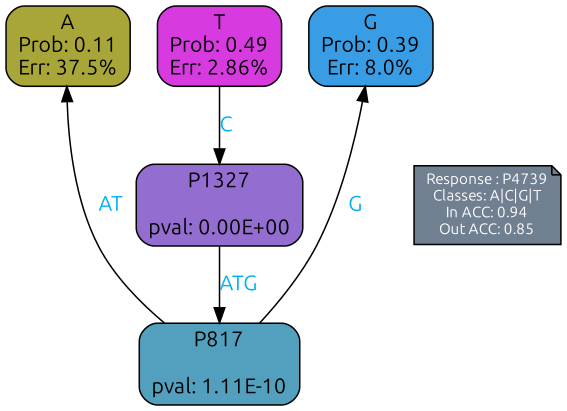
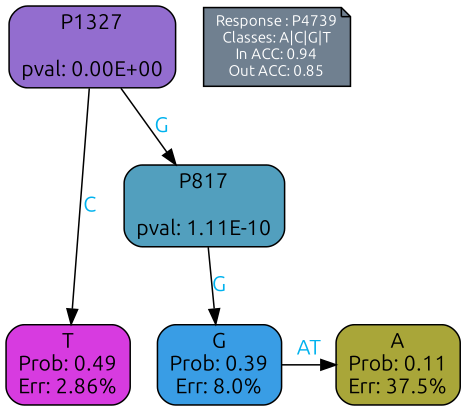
edge "T Prob: 0.49 Err: 2.86%" -> "P1327 pval: 0.00E+00": reversed
edge "P817 pval: 1.11E-10" -> "A Prob: 0.11 Err: 37.5%": now "G Prob: 0.39 Err: 8.0%" -> "A Prob: 0.11 Err: 37.5%"
edge "P1327 pval: 0.00E+00" -> "P817 pval: 1.11E-10": label "ATG" -> "G"
